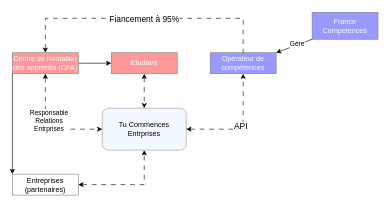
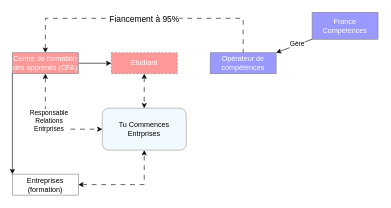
node "Etudiant": style solid -> dashed
edge "Opérateur de compétences" -- "Tu Commences Entrprises": removed, label "API"
node "Entreprises (partenaires)": label "Entreprises (partenaires)" -> "Entreprises (formation)"
